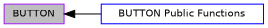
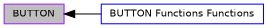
node "BUTTON Public Functions": label "BUTTON Public Functions" -> "BUTTON Functions Functions"
